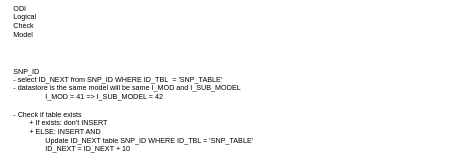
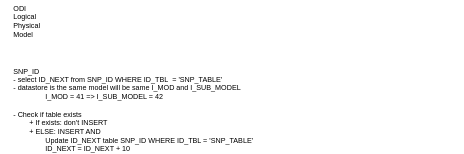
node "ODI Logical Check Model": label "ODI Logical Check Model" -> "ODI Logical Physical Model"
